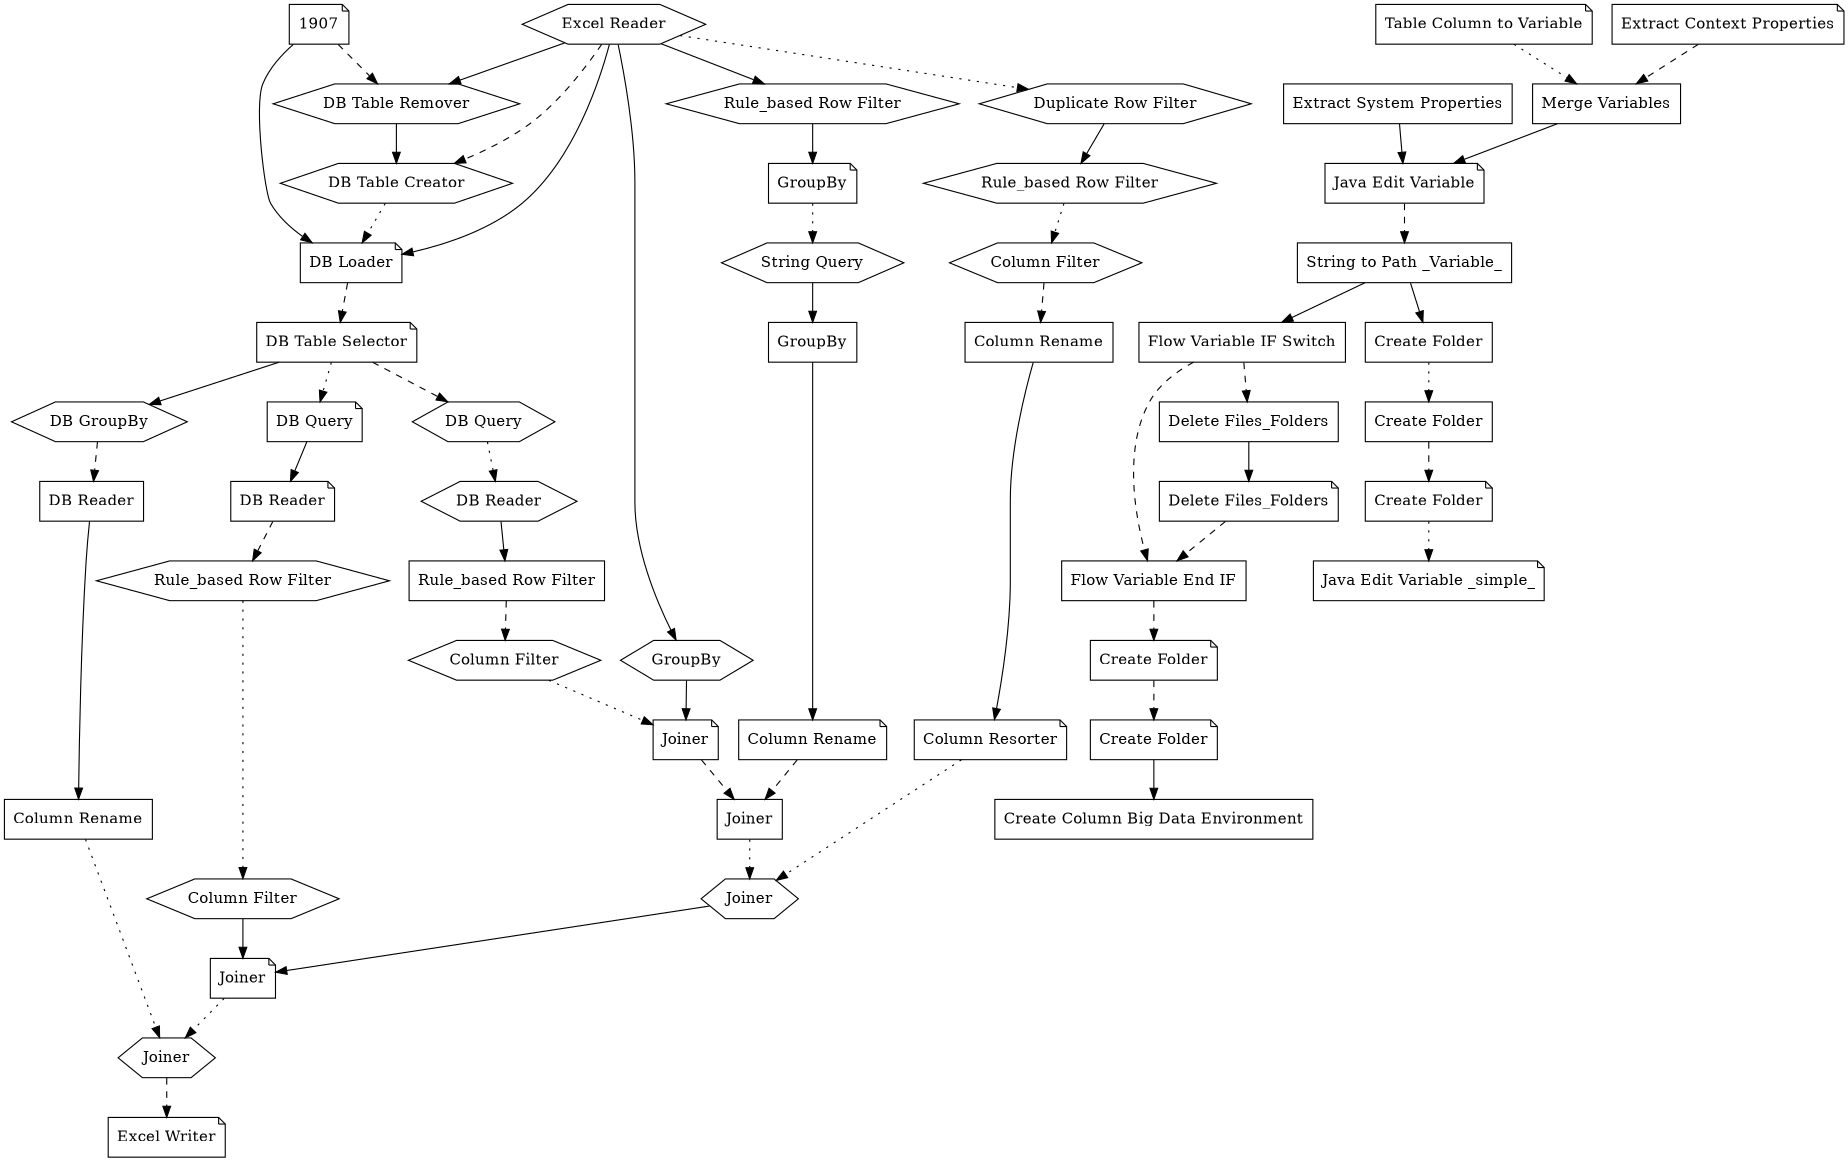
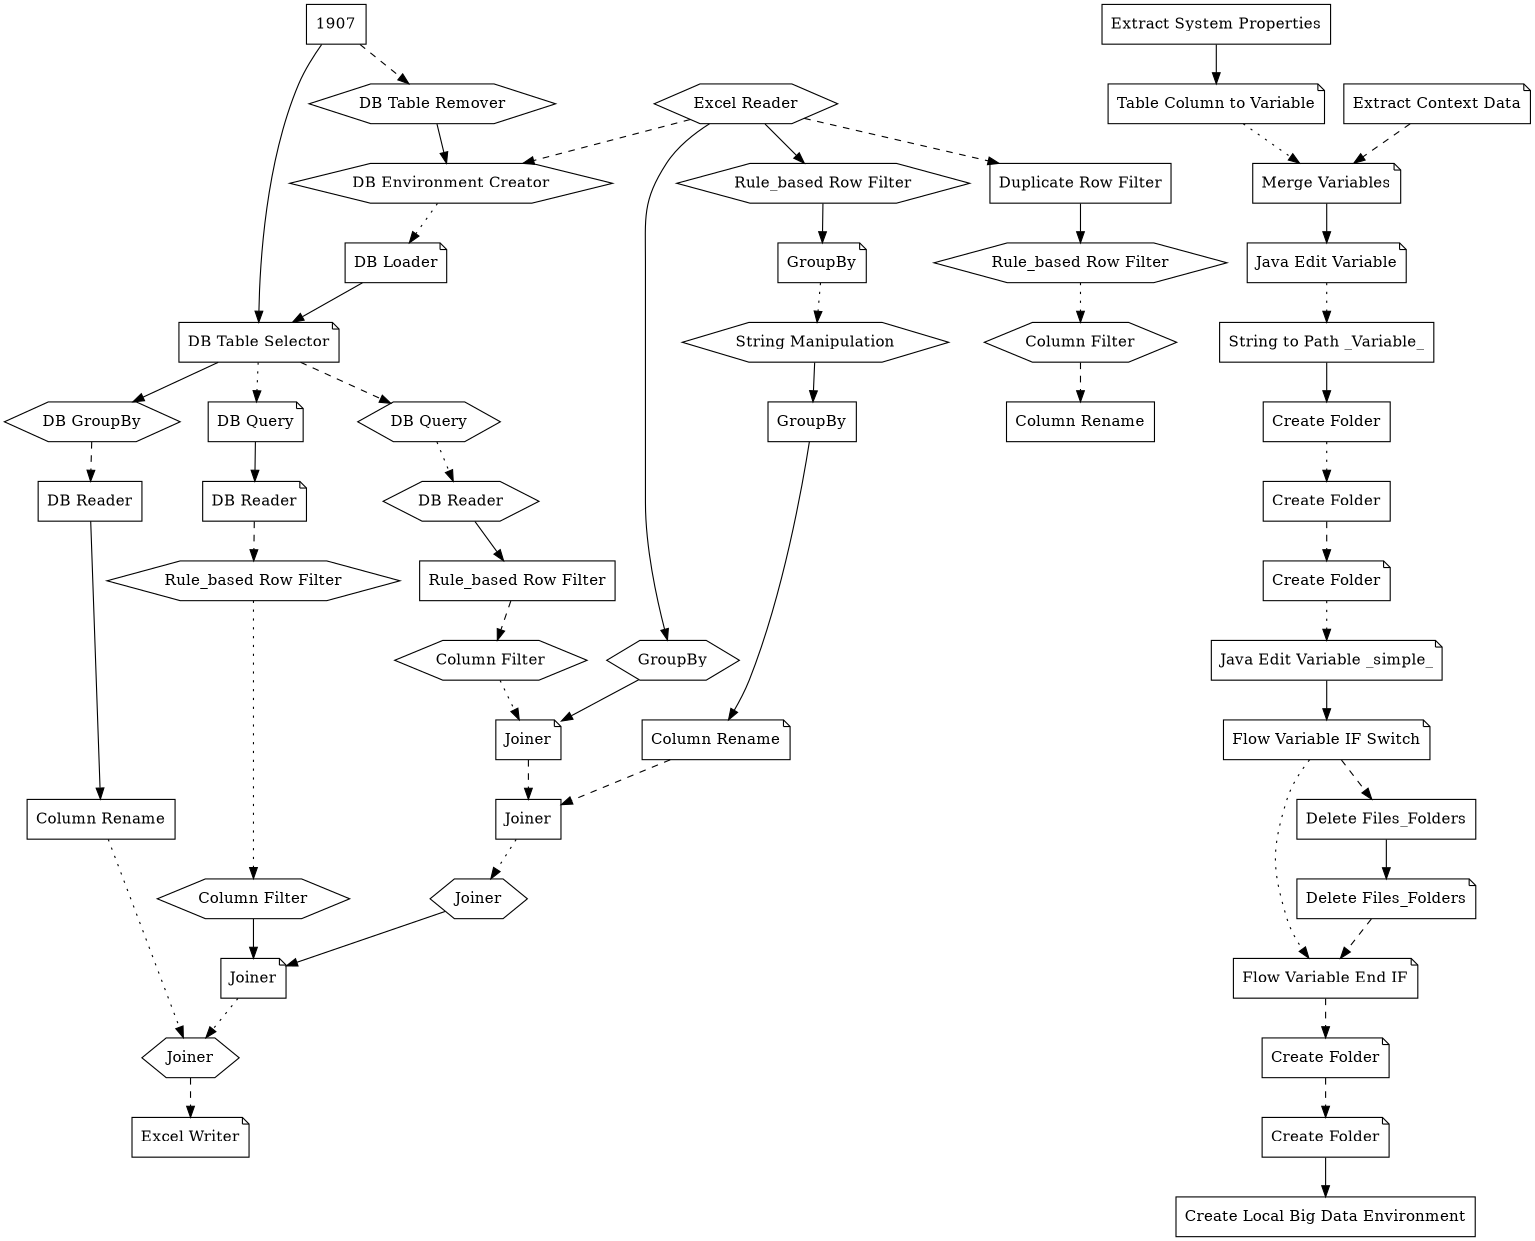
node "1907": shape note -> box
node "Extract Context Properties": label "Extract Context Properties" -> "Extract Context Data"
edge "Excel Reader" -> "DB Table Remover": removed
edge "Excel Reader" -> "Duplicate Row Filter": style dotted -> dashed
node "Duplicate Row Filter": shape hexagon -> box
node "Merge Variables": shape box -> note
edge "Extract System Properties" -> "Java Edit Variable": now "Extract System Properties" -> "Table Column to Variable"
edge "1907" -> "DB Loader": now "1907" -> "DB Table Selector"
edge "Excel Reader" -> "DB Loader": removed
node "DB Table Creator": label "DB Table Creator" -> "DB Environment Creator"
edge "Java Edit Variable" -> "String to Path _Variable_": style dashed -> dotted
node "String Query": label "String Query" -> "String Manipulation"
edge "DB Loader" -> "DB Table Selector": style dashed -> solid
edge "String to Path _Variable_" -> "Flow Variable IF Switch": now "Java Edit Variable _simple_" -> "Flow Variable IF Switch"
node "Flow Variable IF Switch": shape box -> note
edge "Flow Variable IF Switch" -> "Flow Variable End IF": style dashed -> dotted
node "Flow Variable End IF": shape box -> note
node "Column Resorter": removed
node "Create Column Big Data Environment": label "Create Column Big Data Environment" -> "Create Local Big Data Environment"
